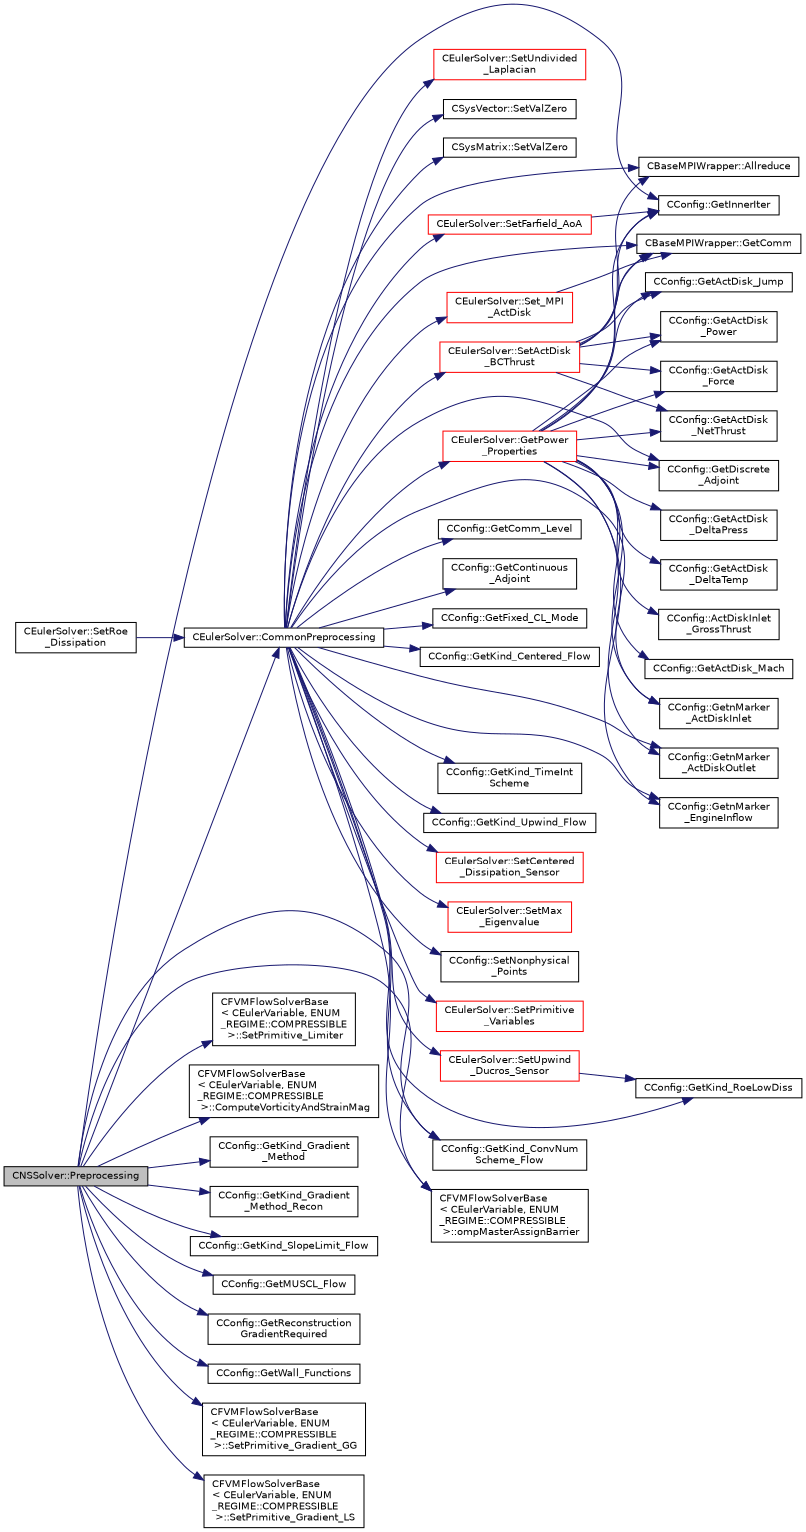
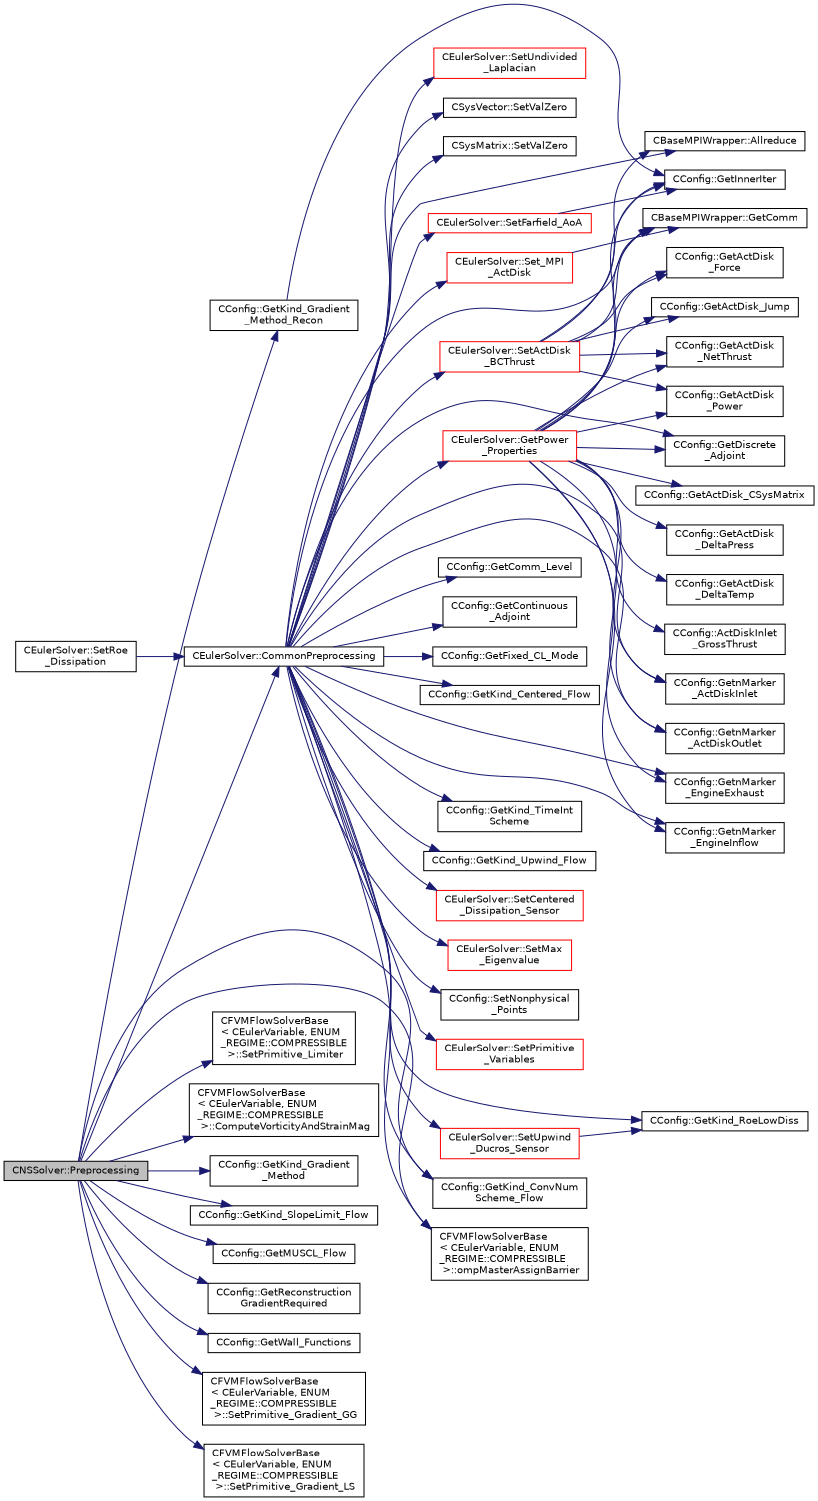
edge "CNSSolver::Preprocessing" -> "CConfig::GetInnerIter": now "CConfig::GetKind_Gradient _Method_Recon" -> "CConfig::GetInnerIter"
node "CConfig::GetActDisk_Mach": label "CConfig::GetActDisk_Mach" -> "CConfig::GetActDisk_CSysMatrix"
node "CConfig::GetnMarker _EngineExhaust": added
